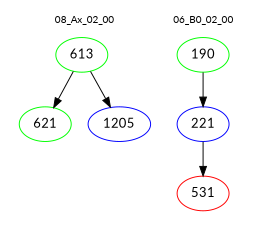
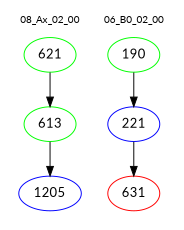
edge "613" -> "621": reversed
node "531": label "531" -> "631"
